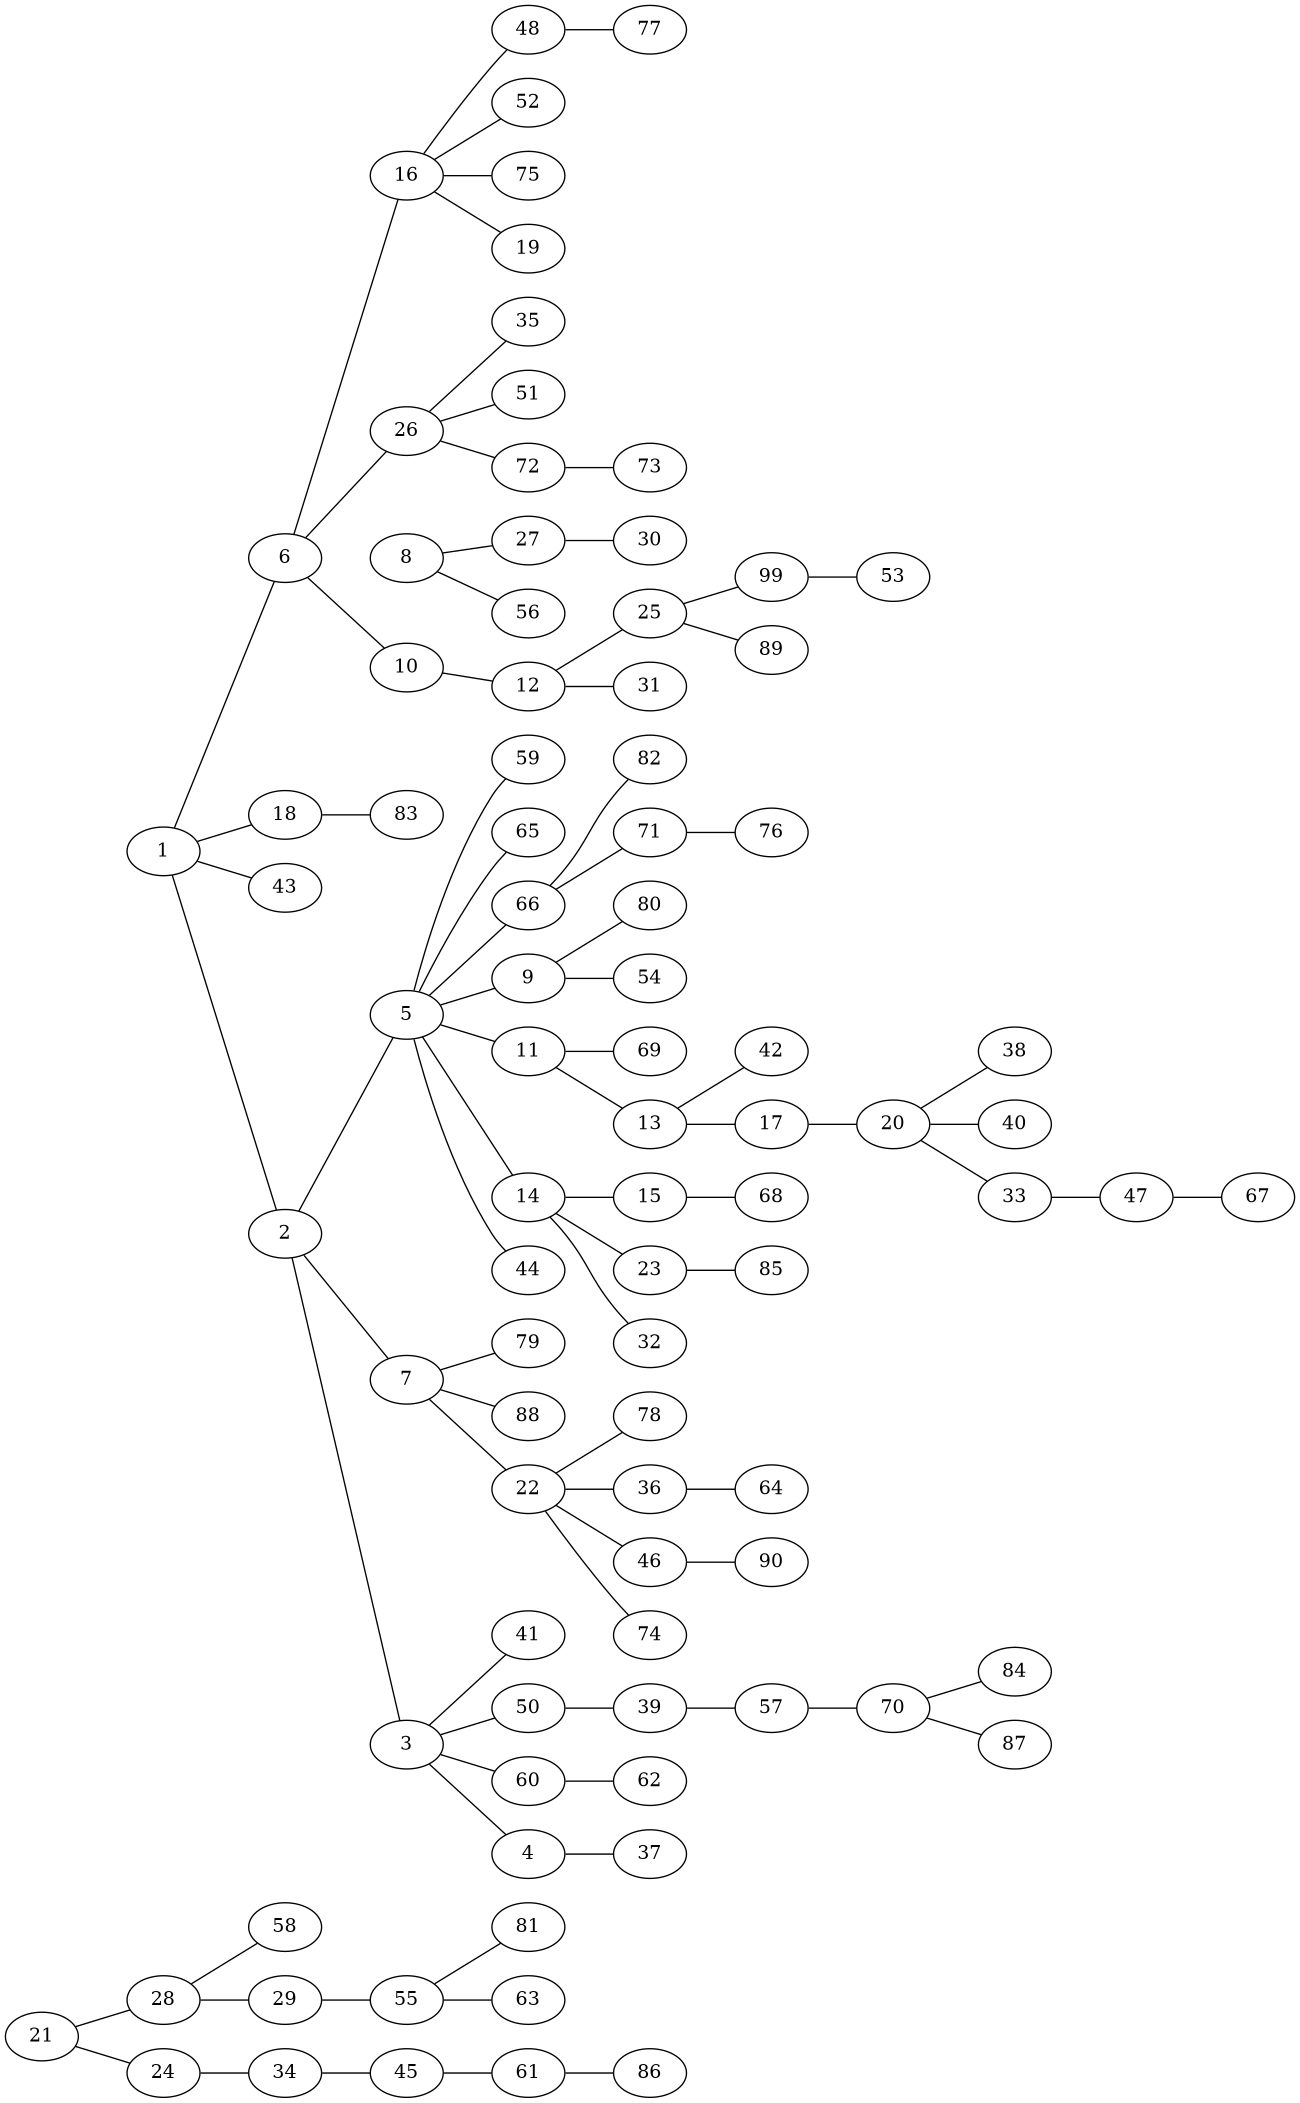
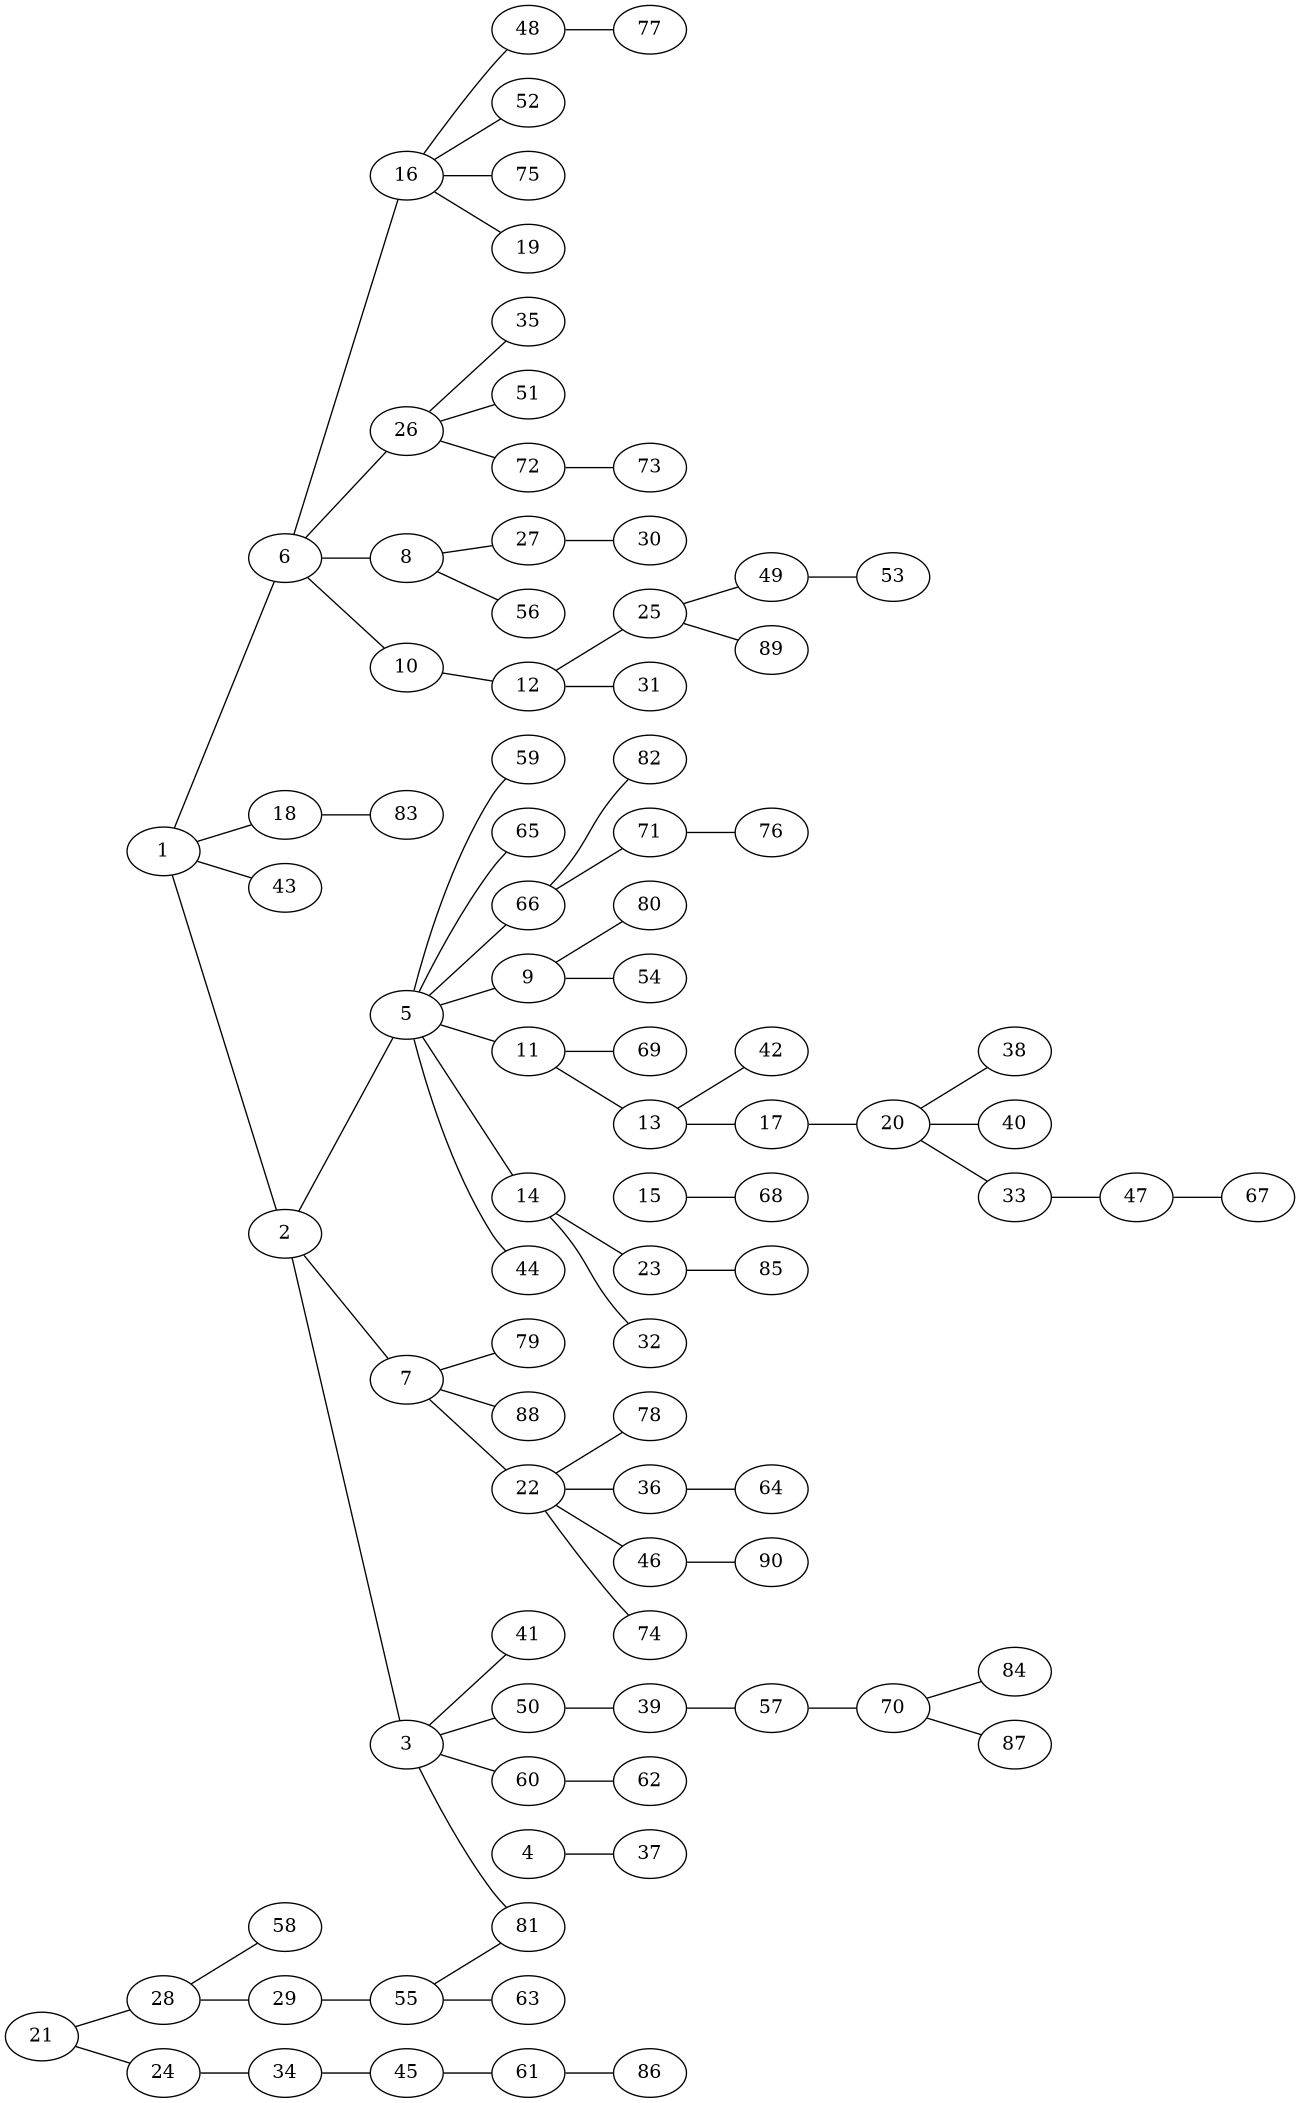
edge "6" -- "8": added
node "99": label "99" -> "49"
edge "14" -- "15": removed
edge "3" -- "4": now "3" -- "81"
